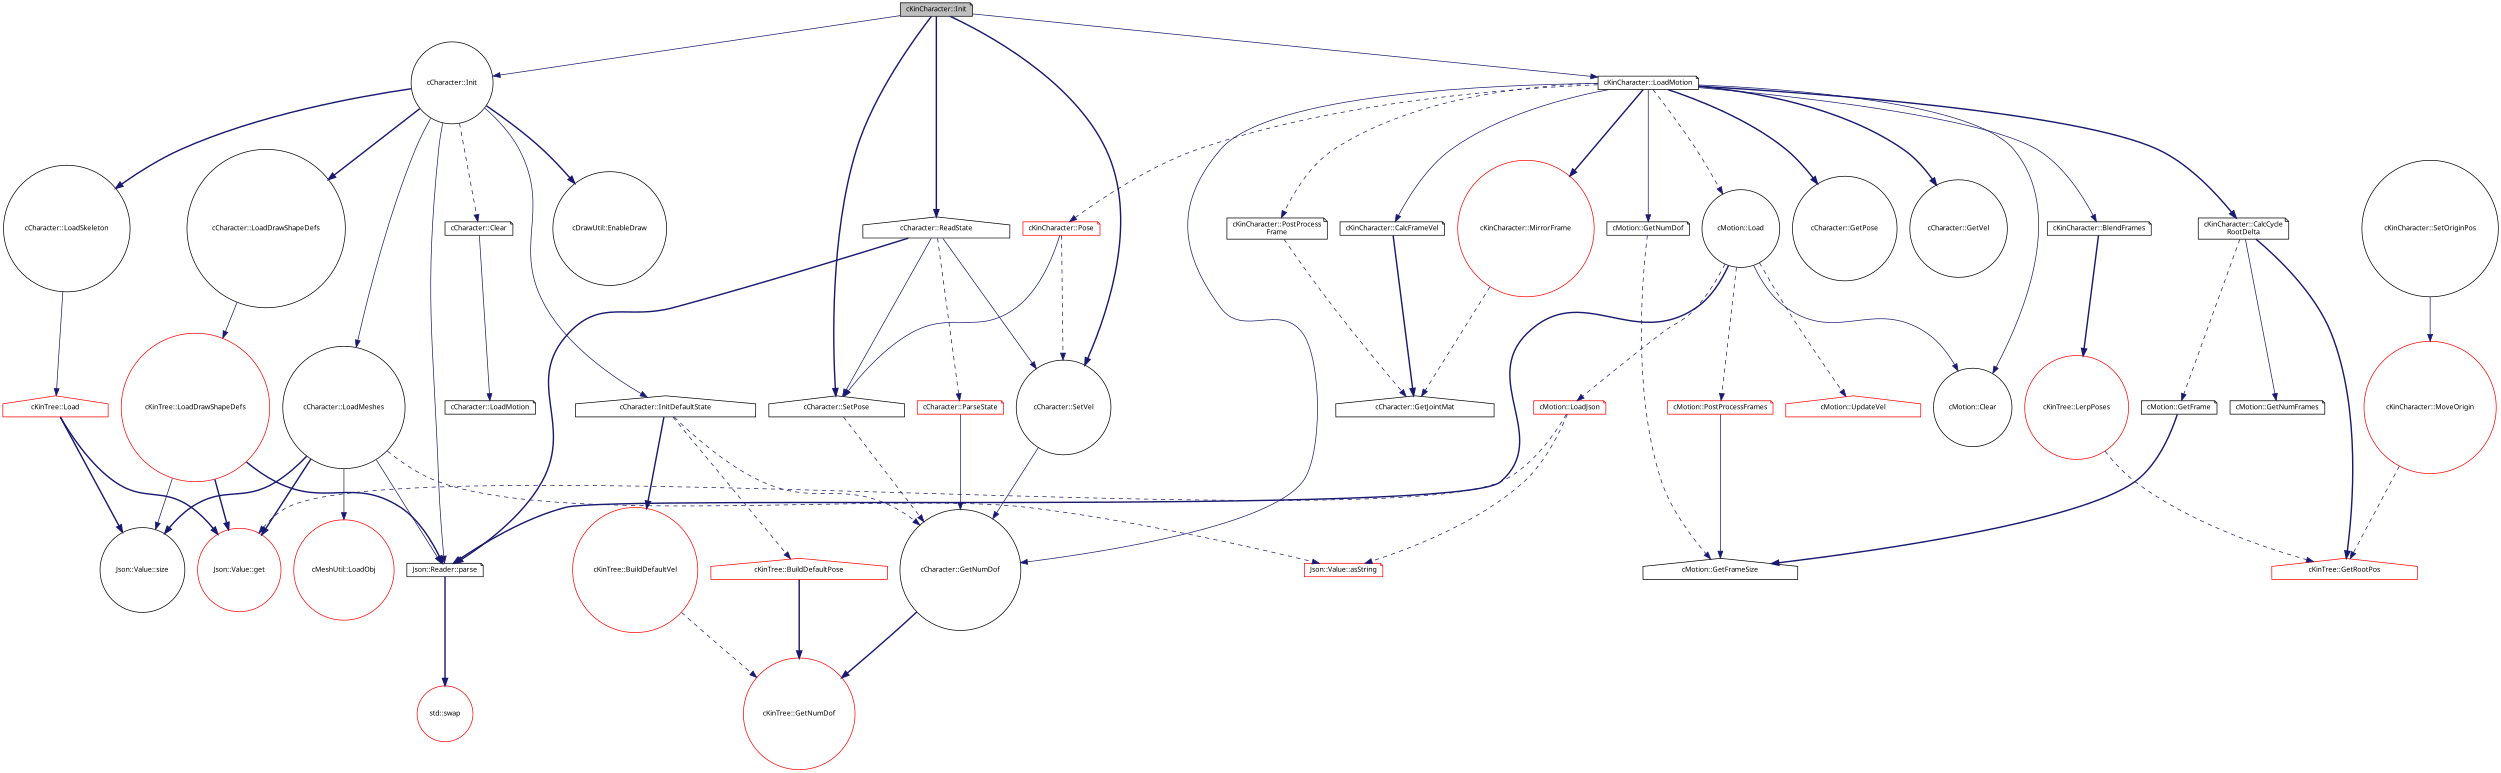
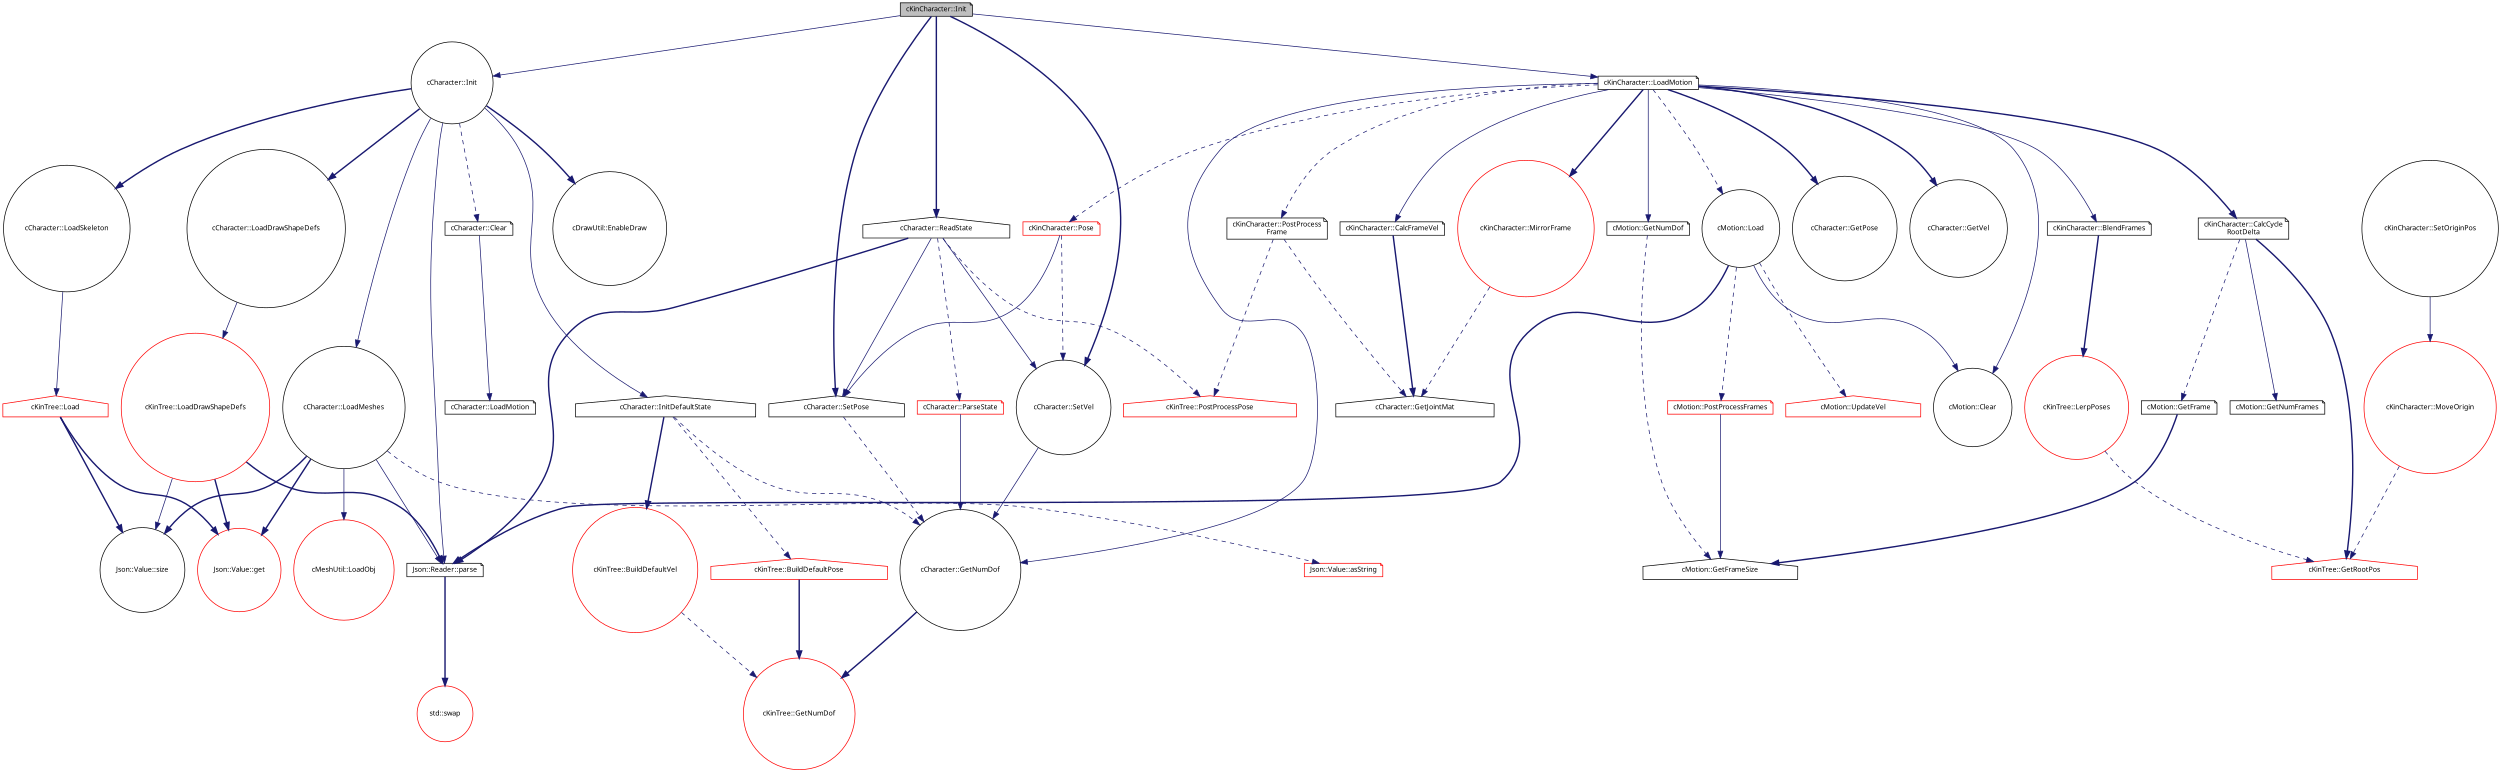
node "cKinTree::PostProcessPose": added
node "cMotion::LoadJson": removed
